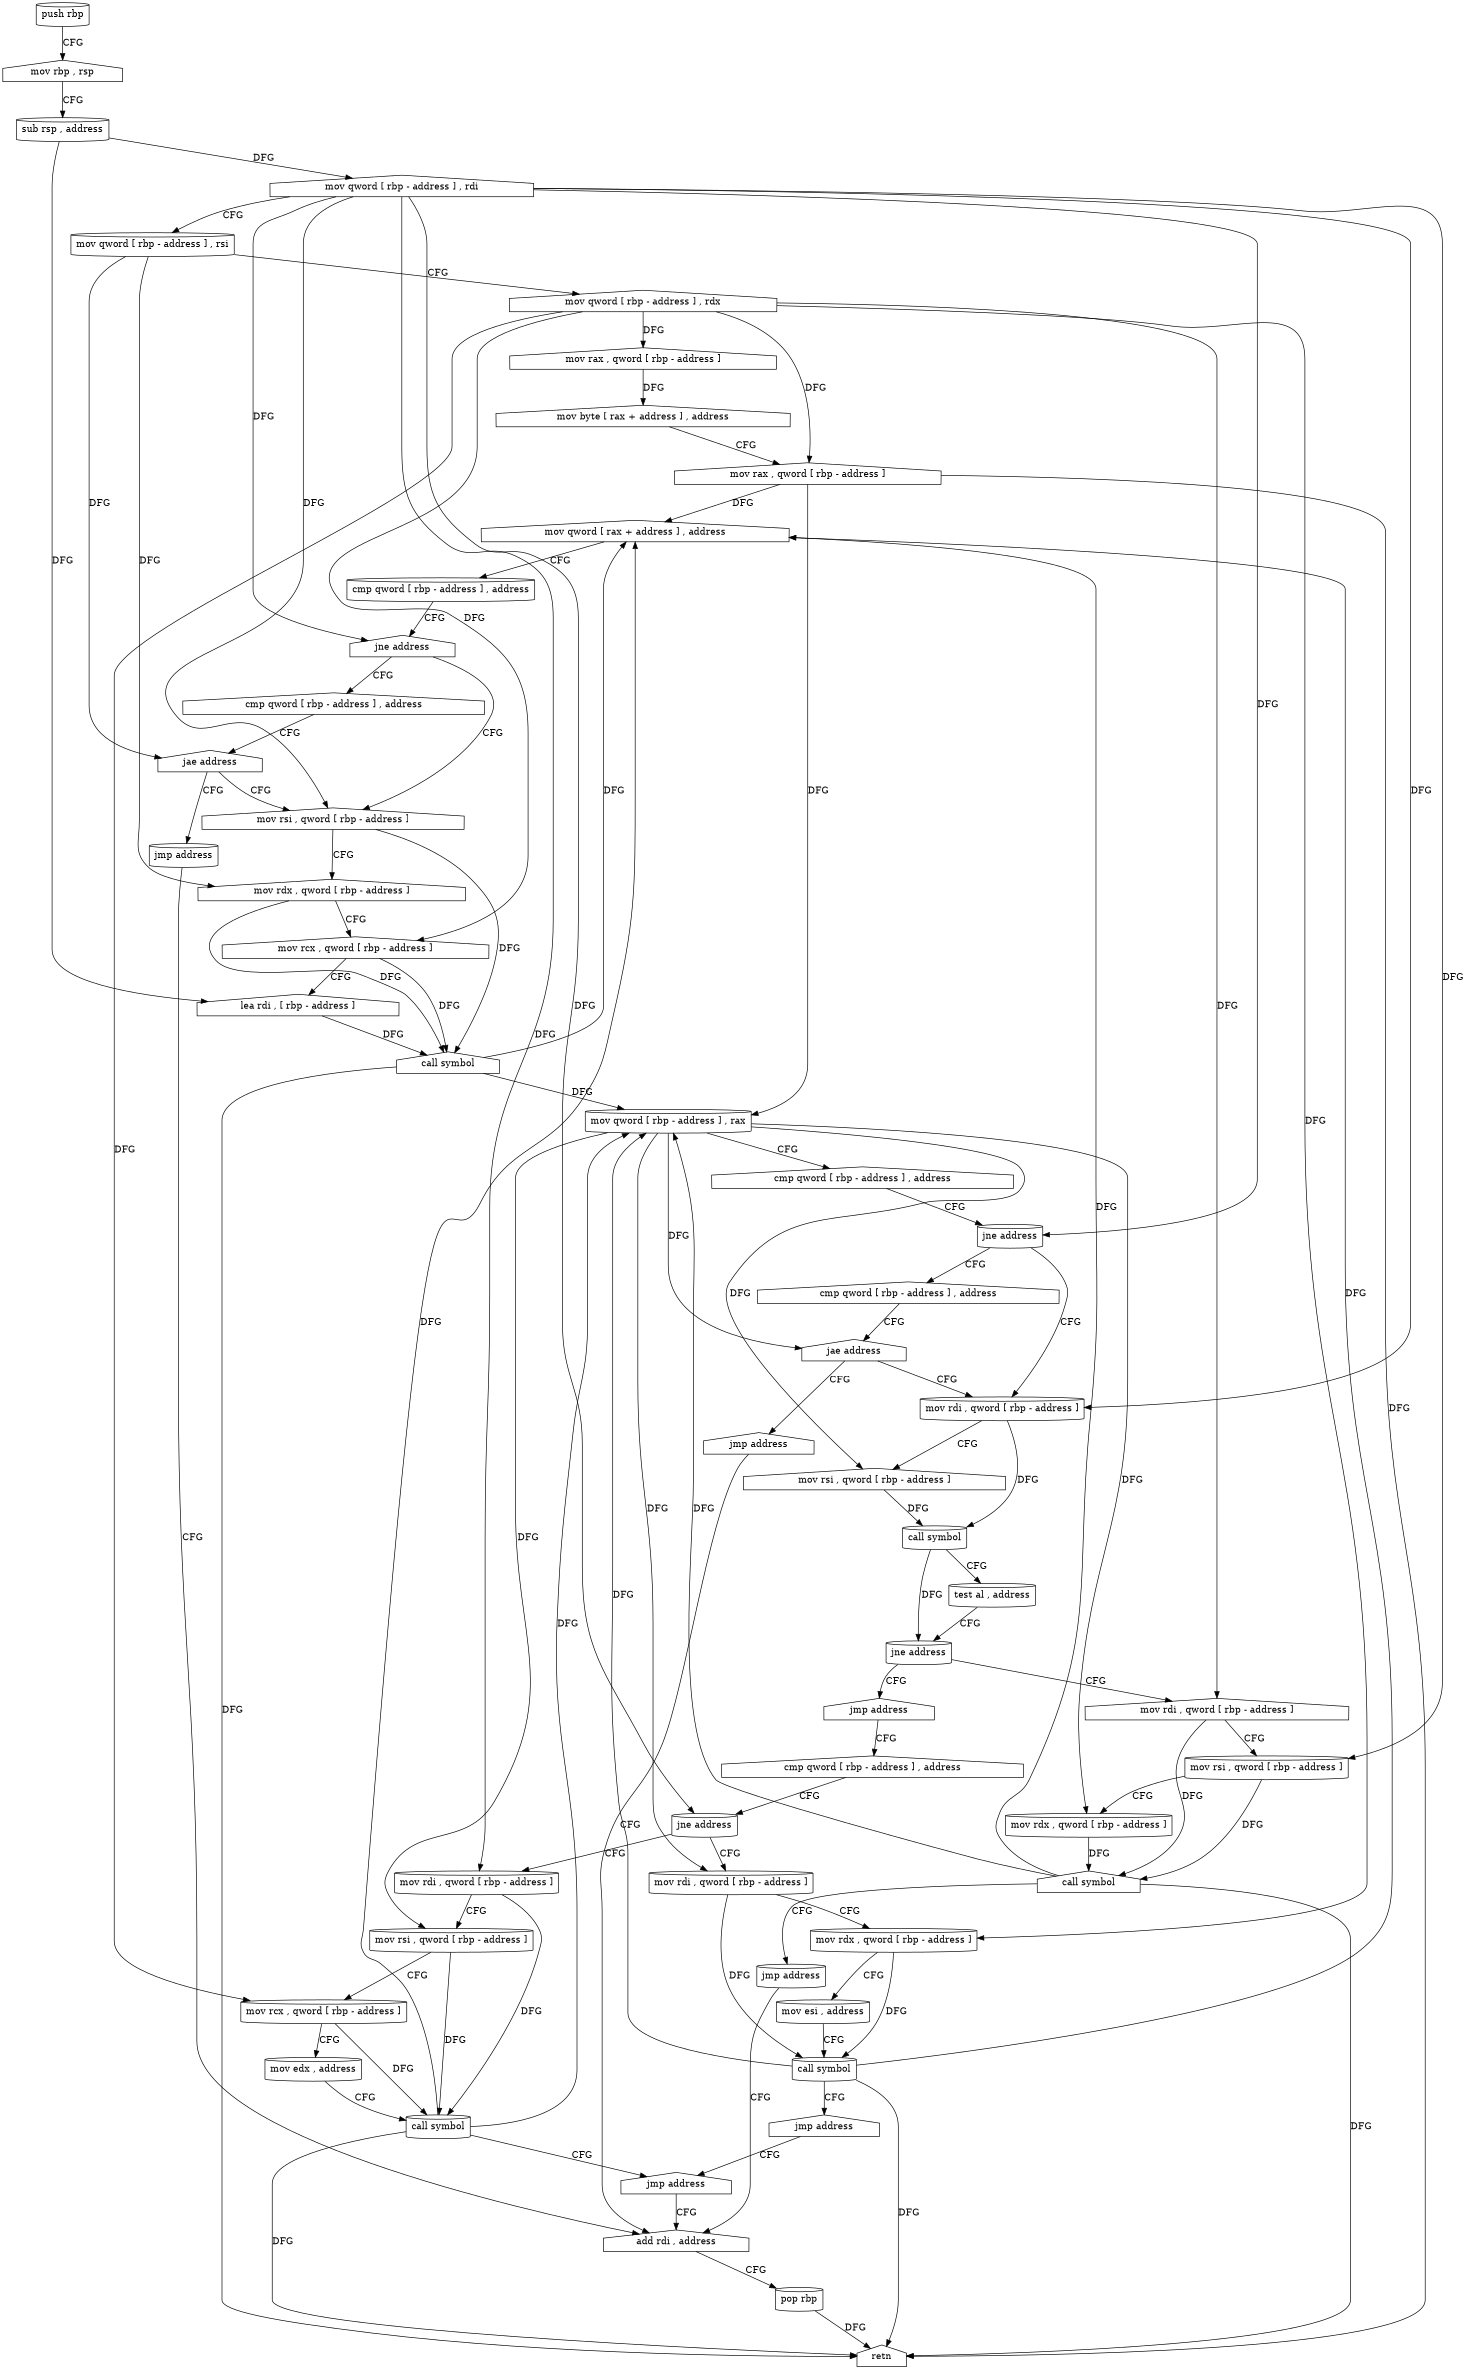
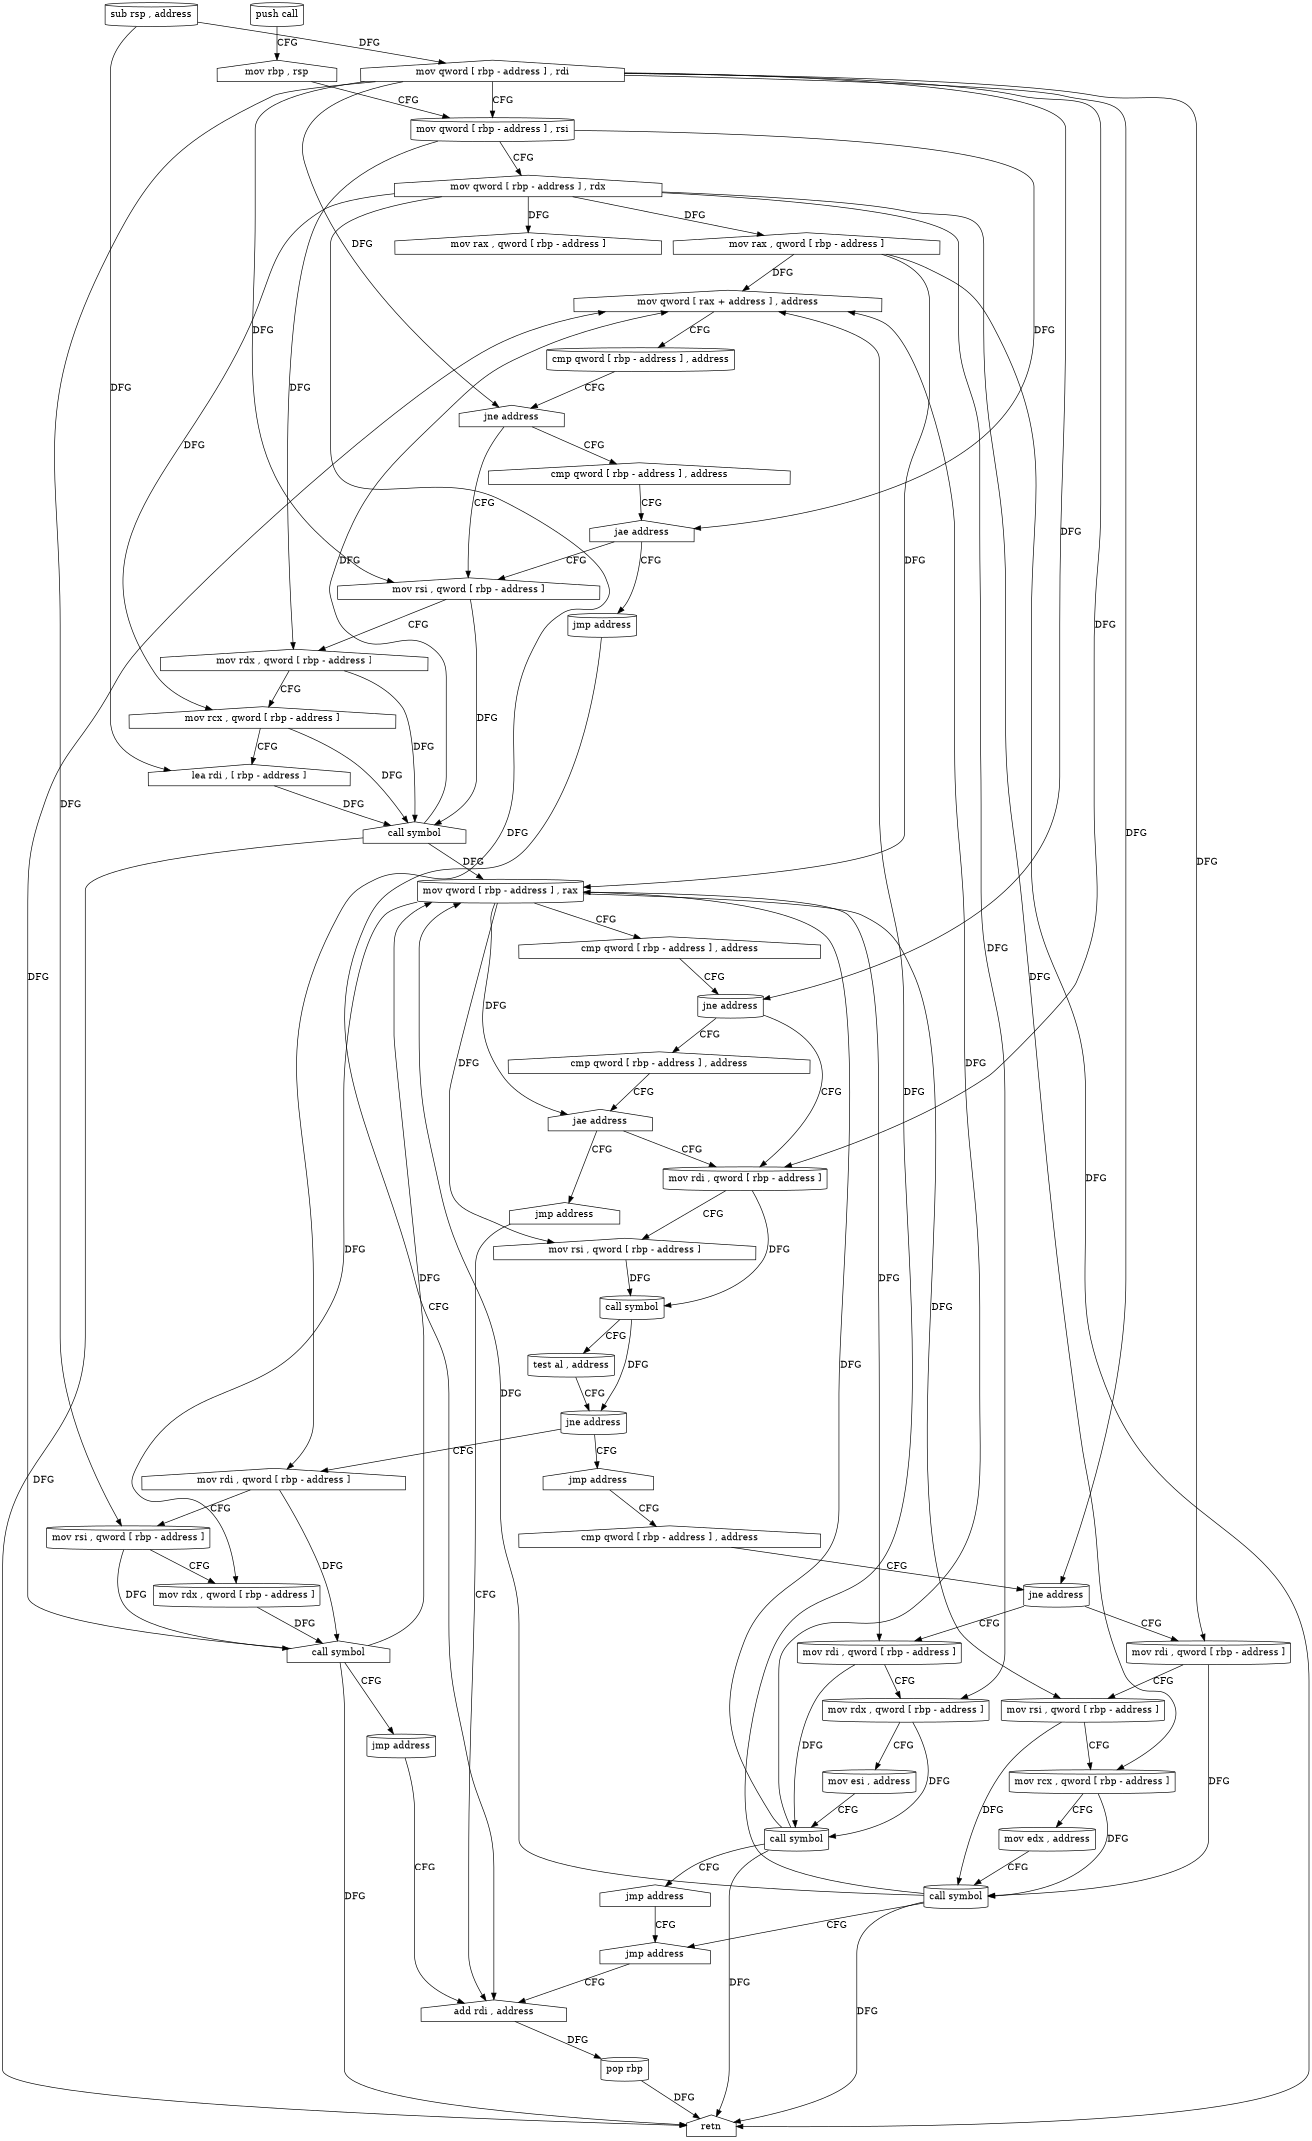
node "push rbp": label "push rbp" -> "push call"
edge "mov rbp , rsp" -> "sub rsp , address": now "mov rbp , rsp" -> "mov qword [ rbp - address ] , rsi"
node "mov byte [ rax + address ] , address": removed
edge "add rdi , address" -> "pop rbp": label "CFG" -> "DFG"
